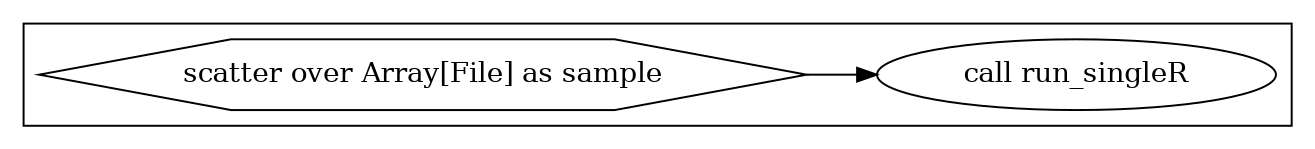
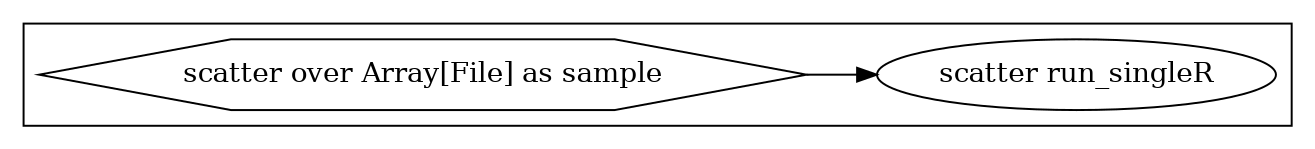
node "call run_singleR": label "call run_singleR" -> "scatter run_singleR"
